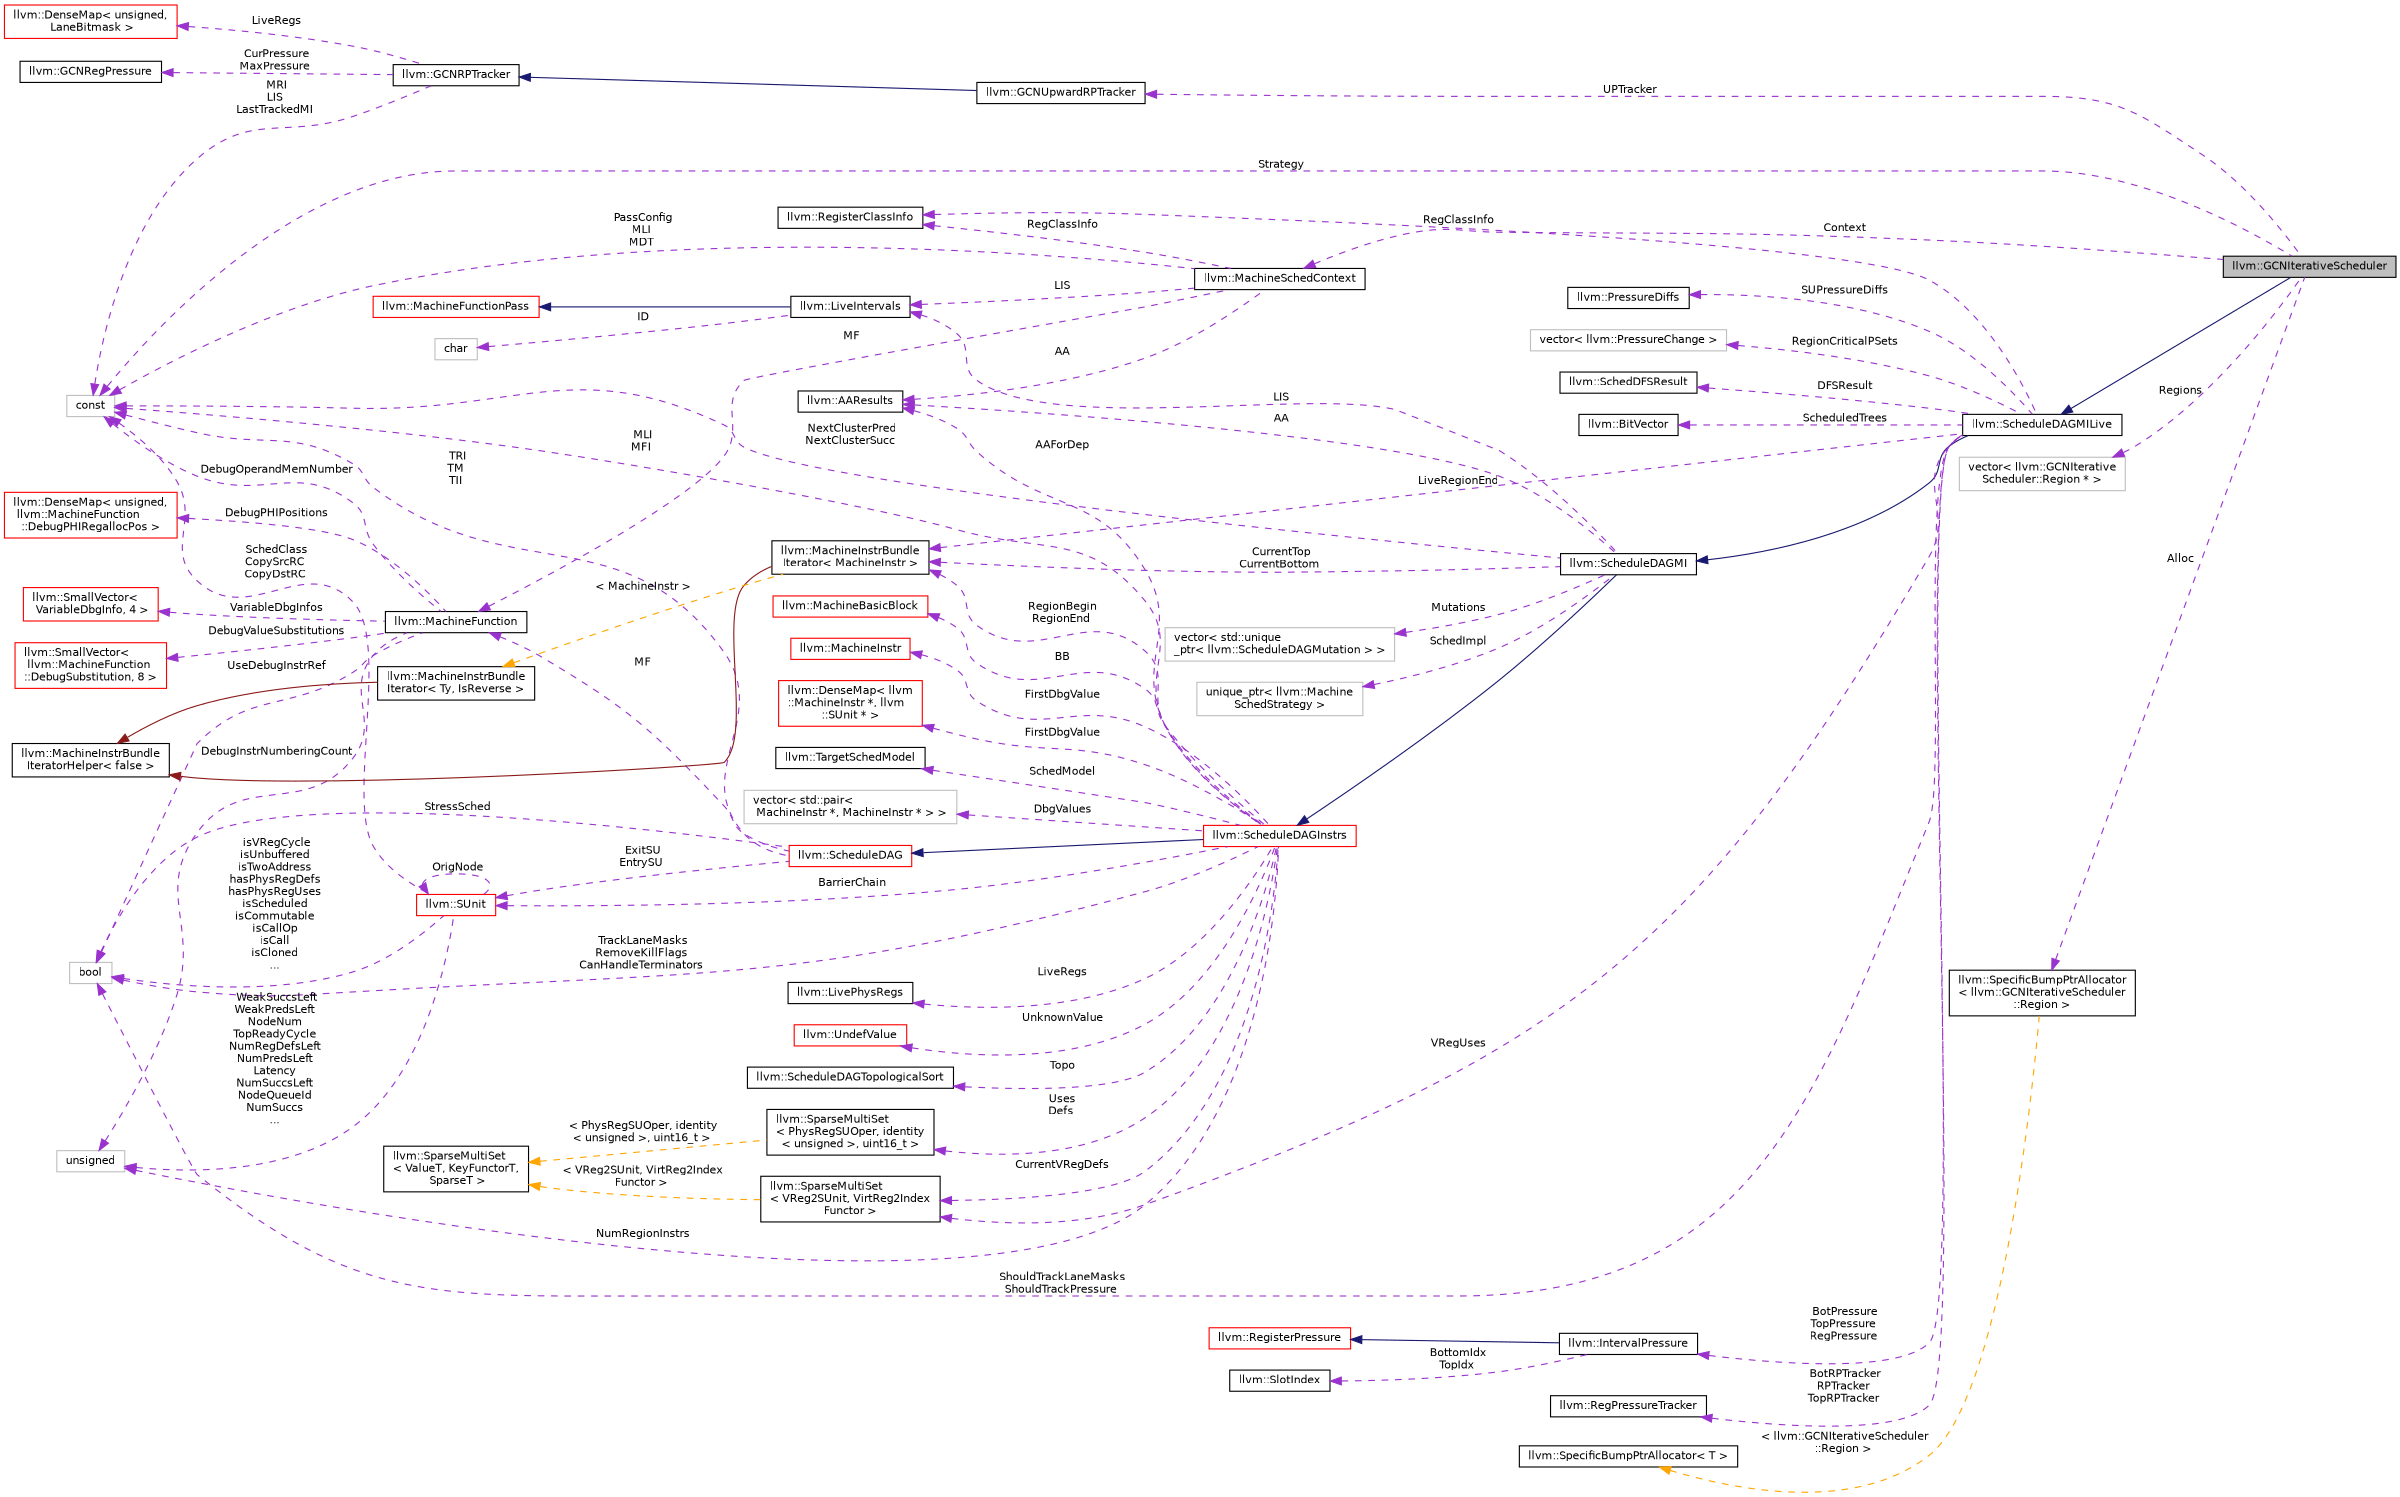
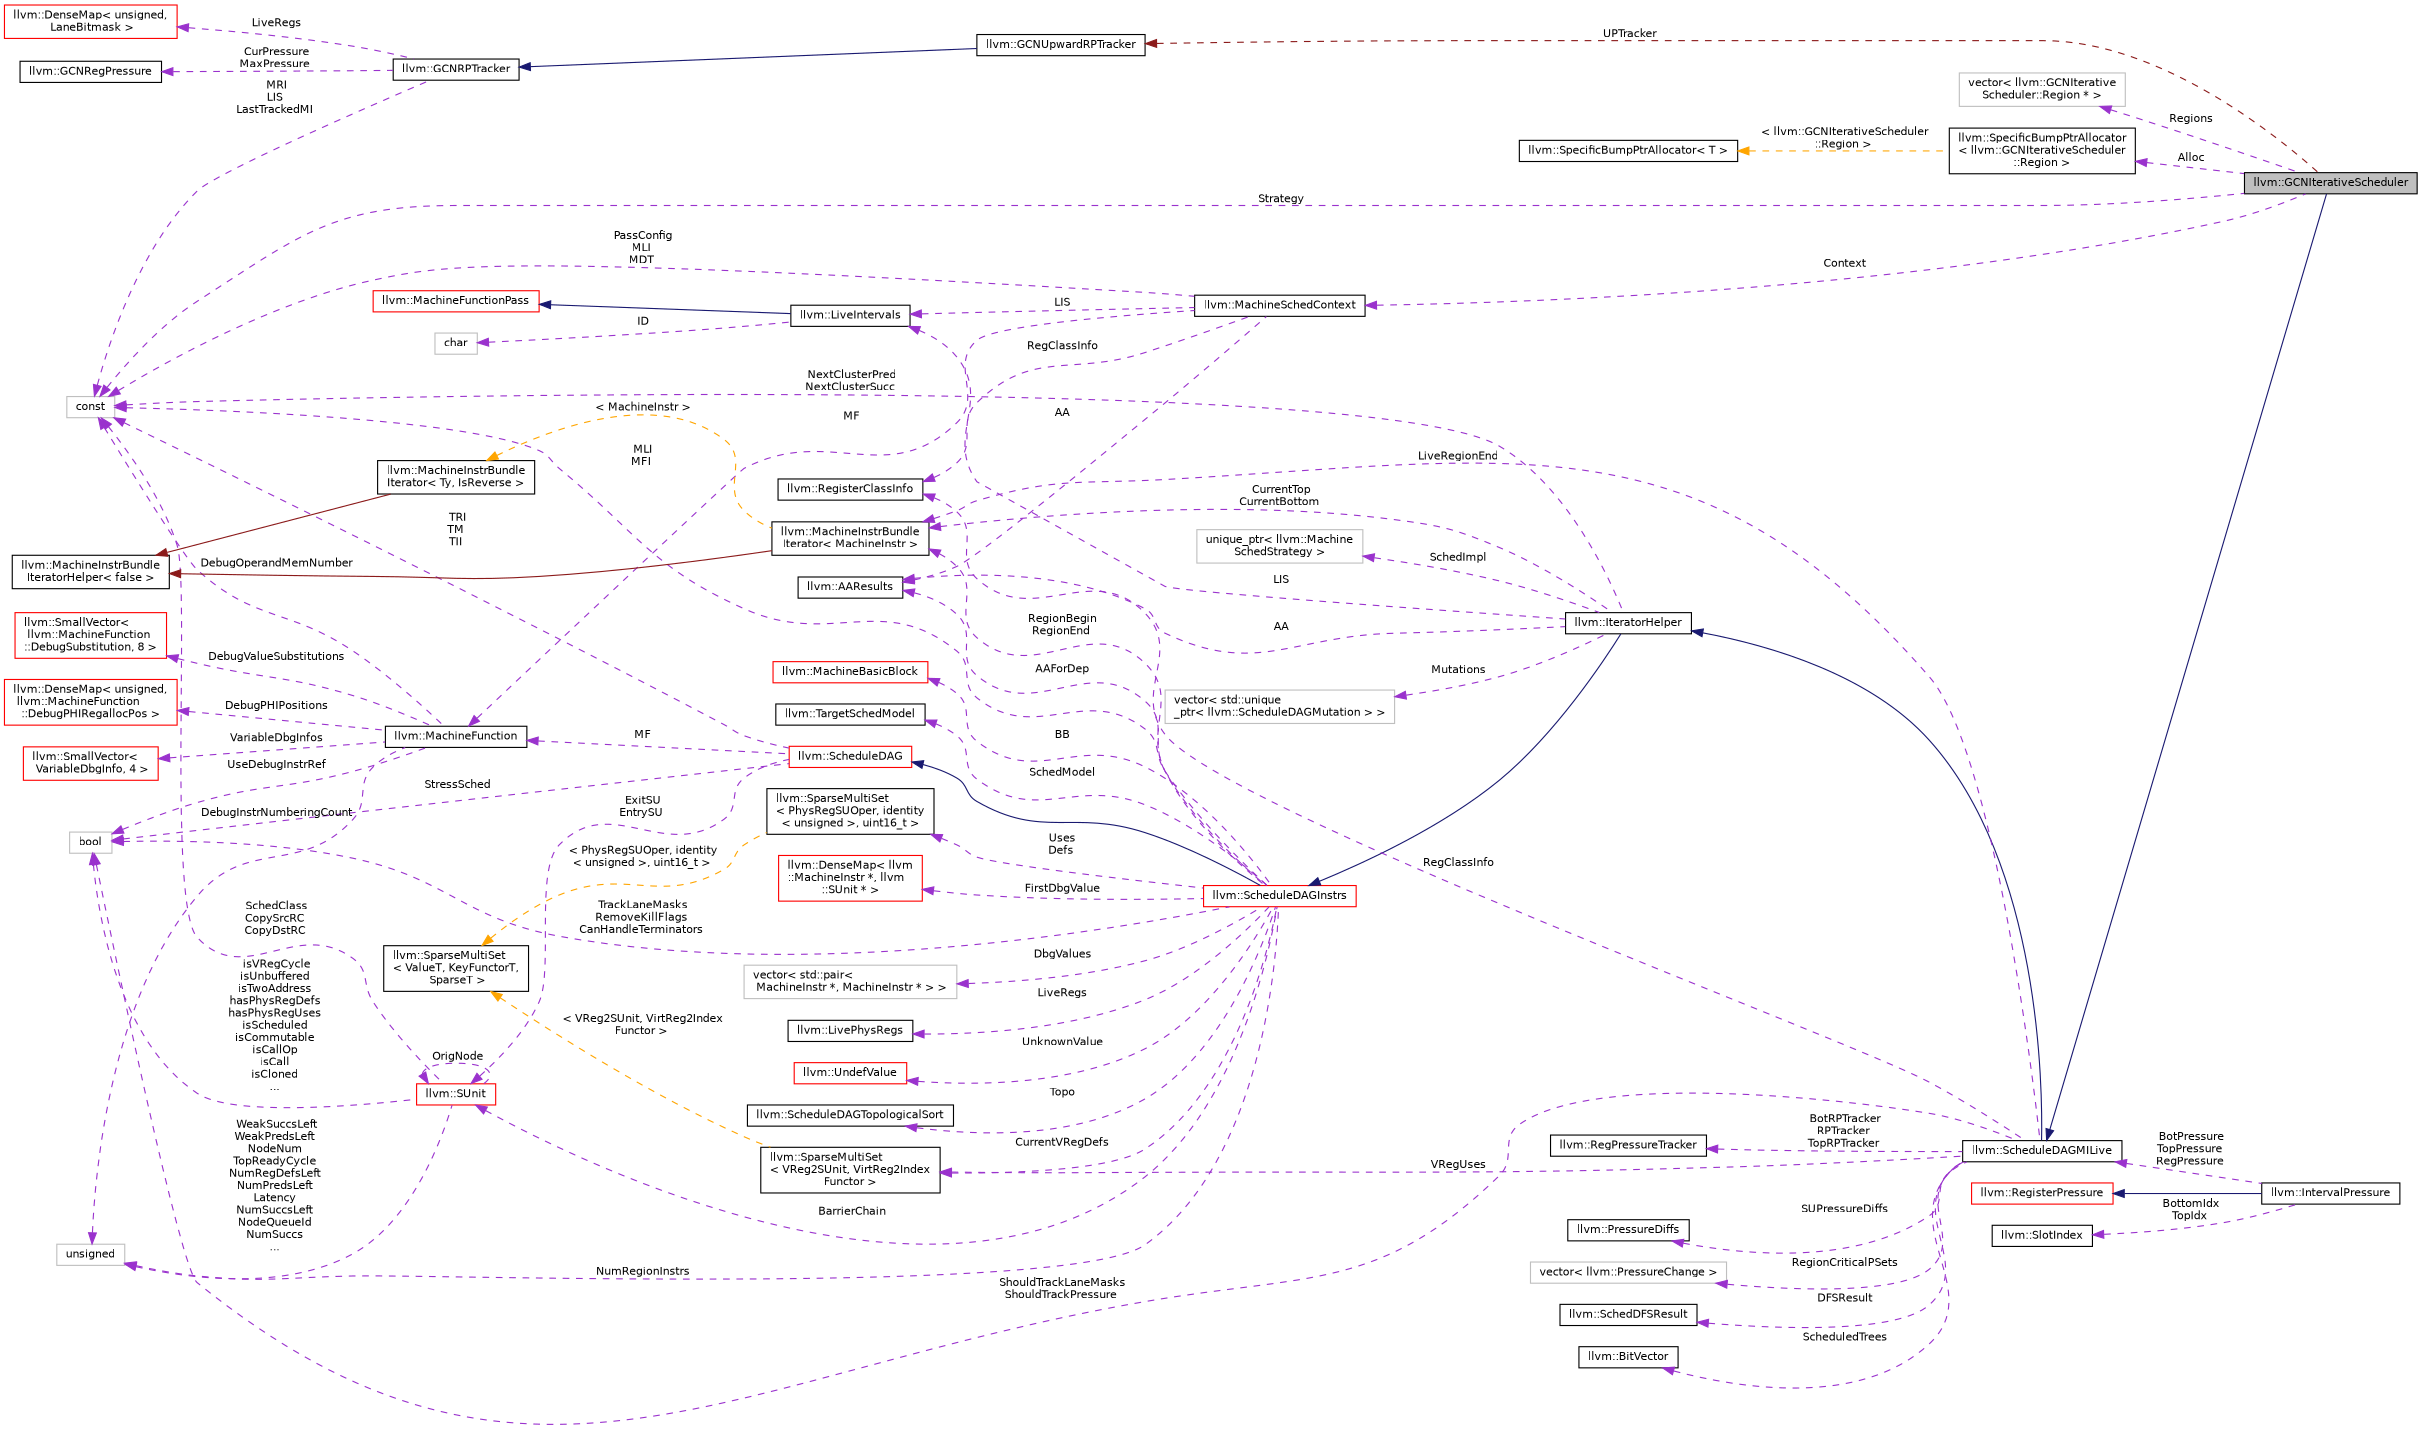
edge "llvm::GCNIterativeScheduler" -> "llvm::GCNUpwardRPTracker": color darkorchid3 -> firebrick4
node "llvm::ScheduleDAGMI": label "llvm::ScheduleDAGMI" -> "llvm::IteratorHelper"
node "llvm::MachineInstr": removed
edge "llvm::ScheduleDAGMILive" -> "llvm::IntervalPressure": reversed
